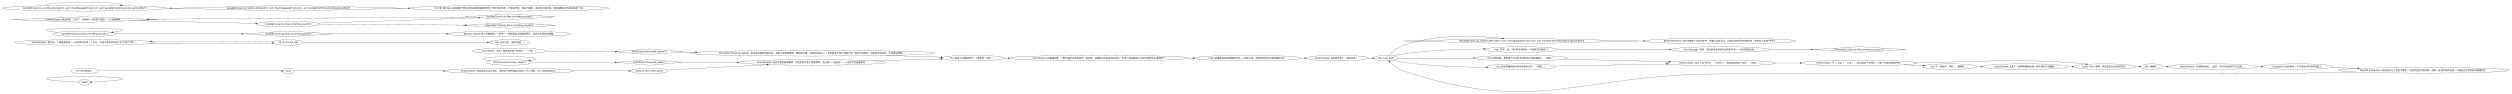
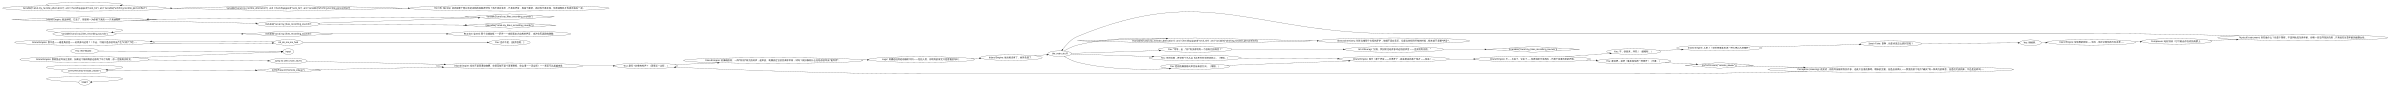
edge "Inland Empire: 不……太迟了。它走了……你再也听不见鸣叫，只剩下街道传来的声响。" -> "Savoir Faire: 是啊，但是你该怎么抓到它呢？": now "Inland Empire: 不……太迟了。它走了……你再也听不见鸣叫，只剩下街道传来的声响。" -> "You: 那好吧，走吧！像其他东西一样离开！（不要。）"
edge "input" -> "Inland Empire: 那就竖起耳朵注意听。如果这个物种真的迁移到了马丁内斯，你一定能再次听见。": reversed
